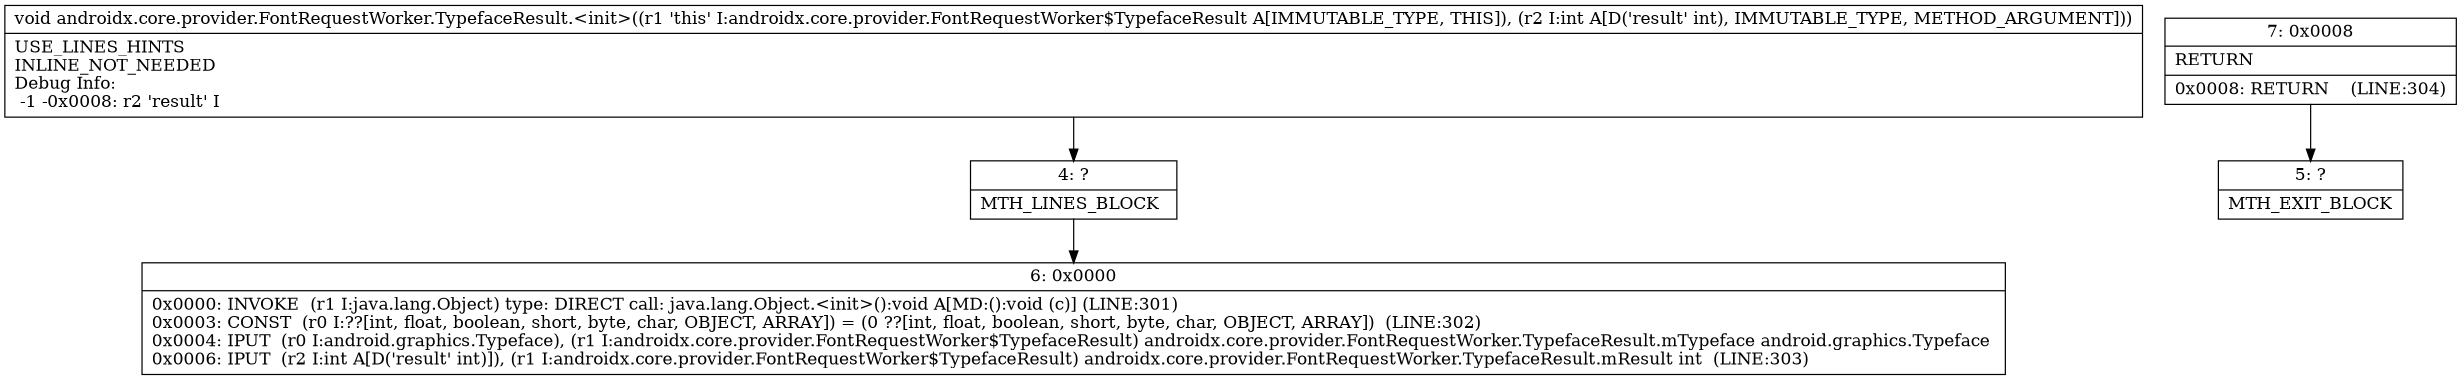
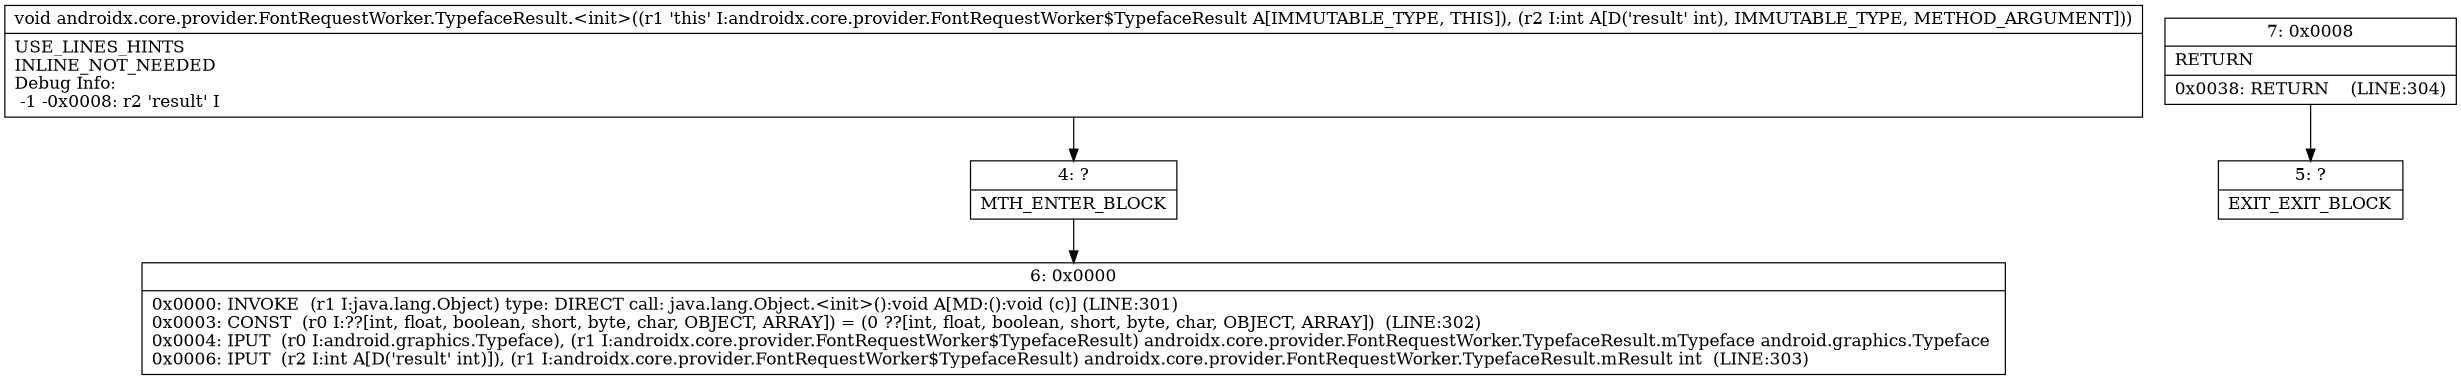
node "7: 0x0008": text "0x0008: RETURN    (LINE:304)" -> "0x0038: RETURN    (LINE:304)"
node "4: ?": text "MTH_LINES_BLOCK" -> "MTH_ENTER_BLOCK"
node "5: ?": text "MTH_EXIT_BLOCK" -> "EXIT_EXIT_BLOCK"
